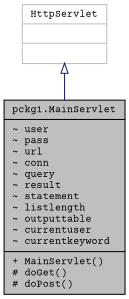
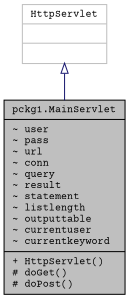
node "pckg1.MainServlet": text "+ MainServlet()" -> "+ HttpServlet()"
